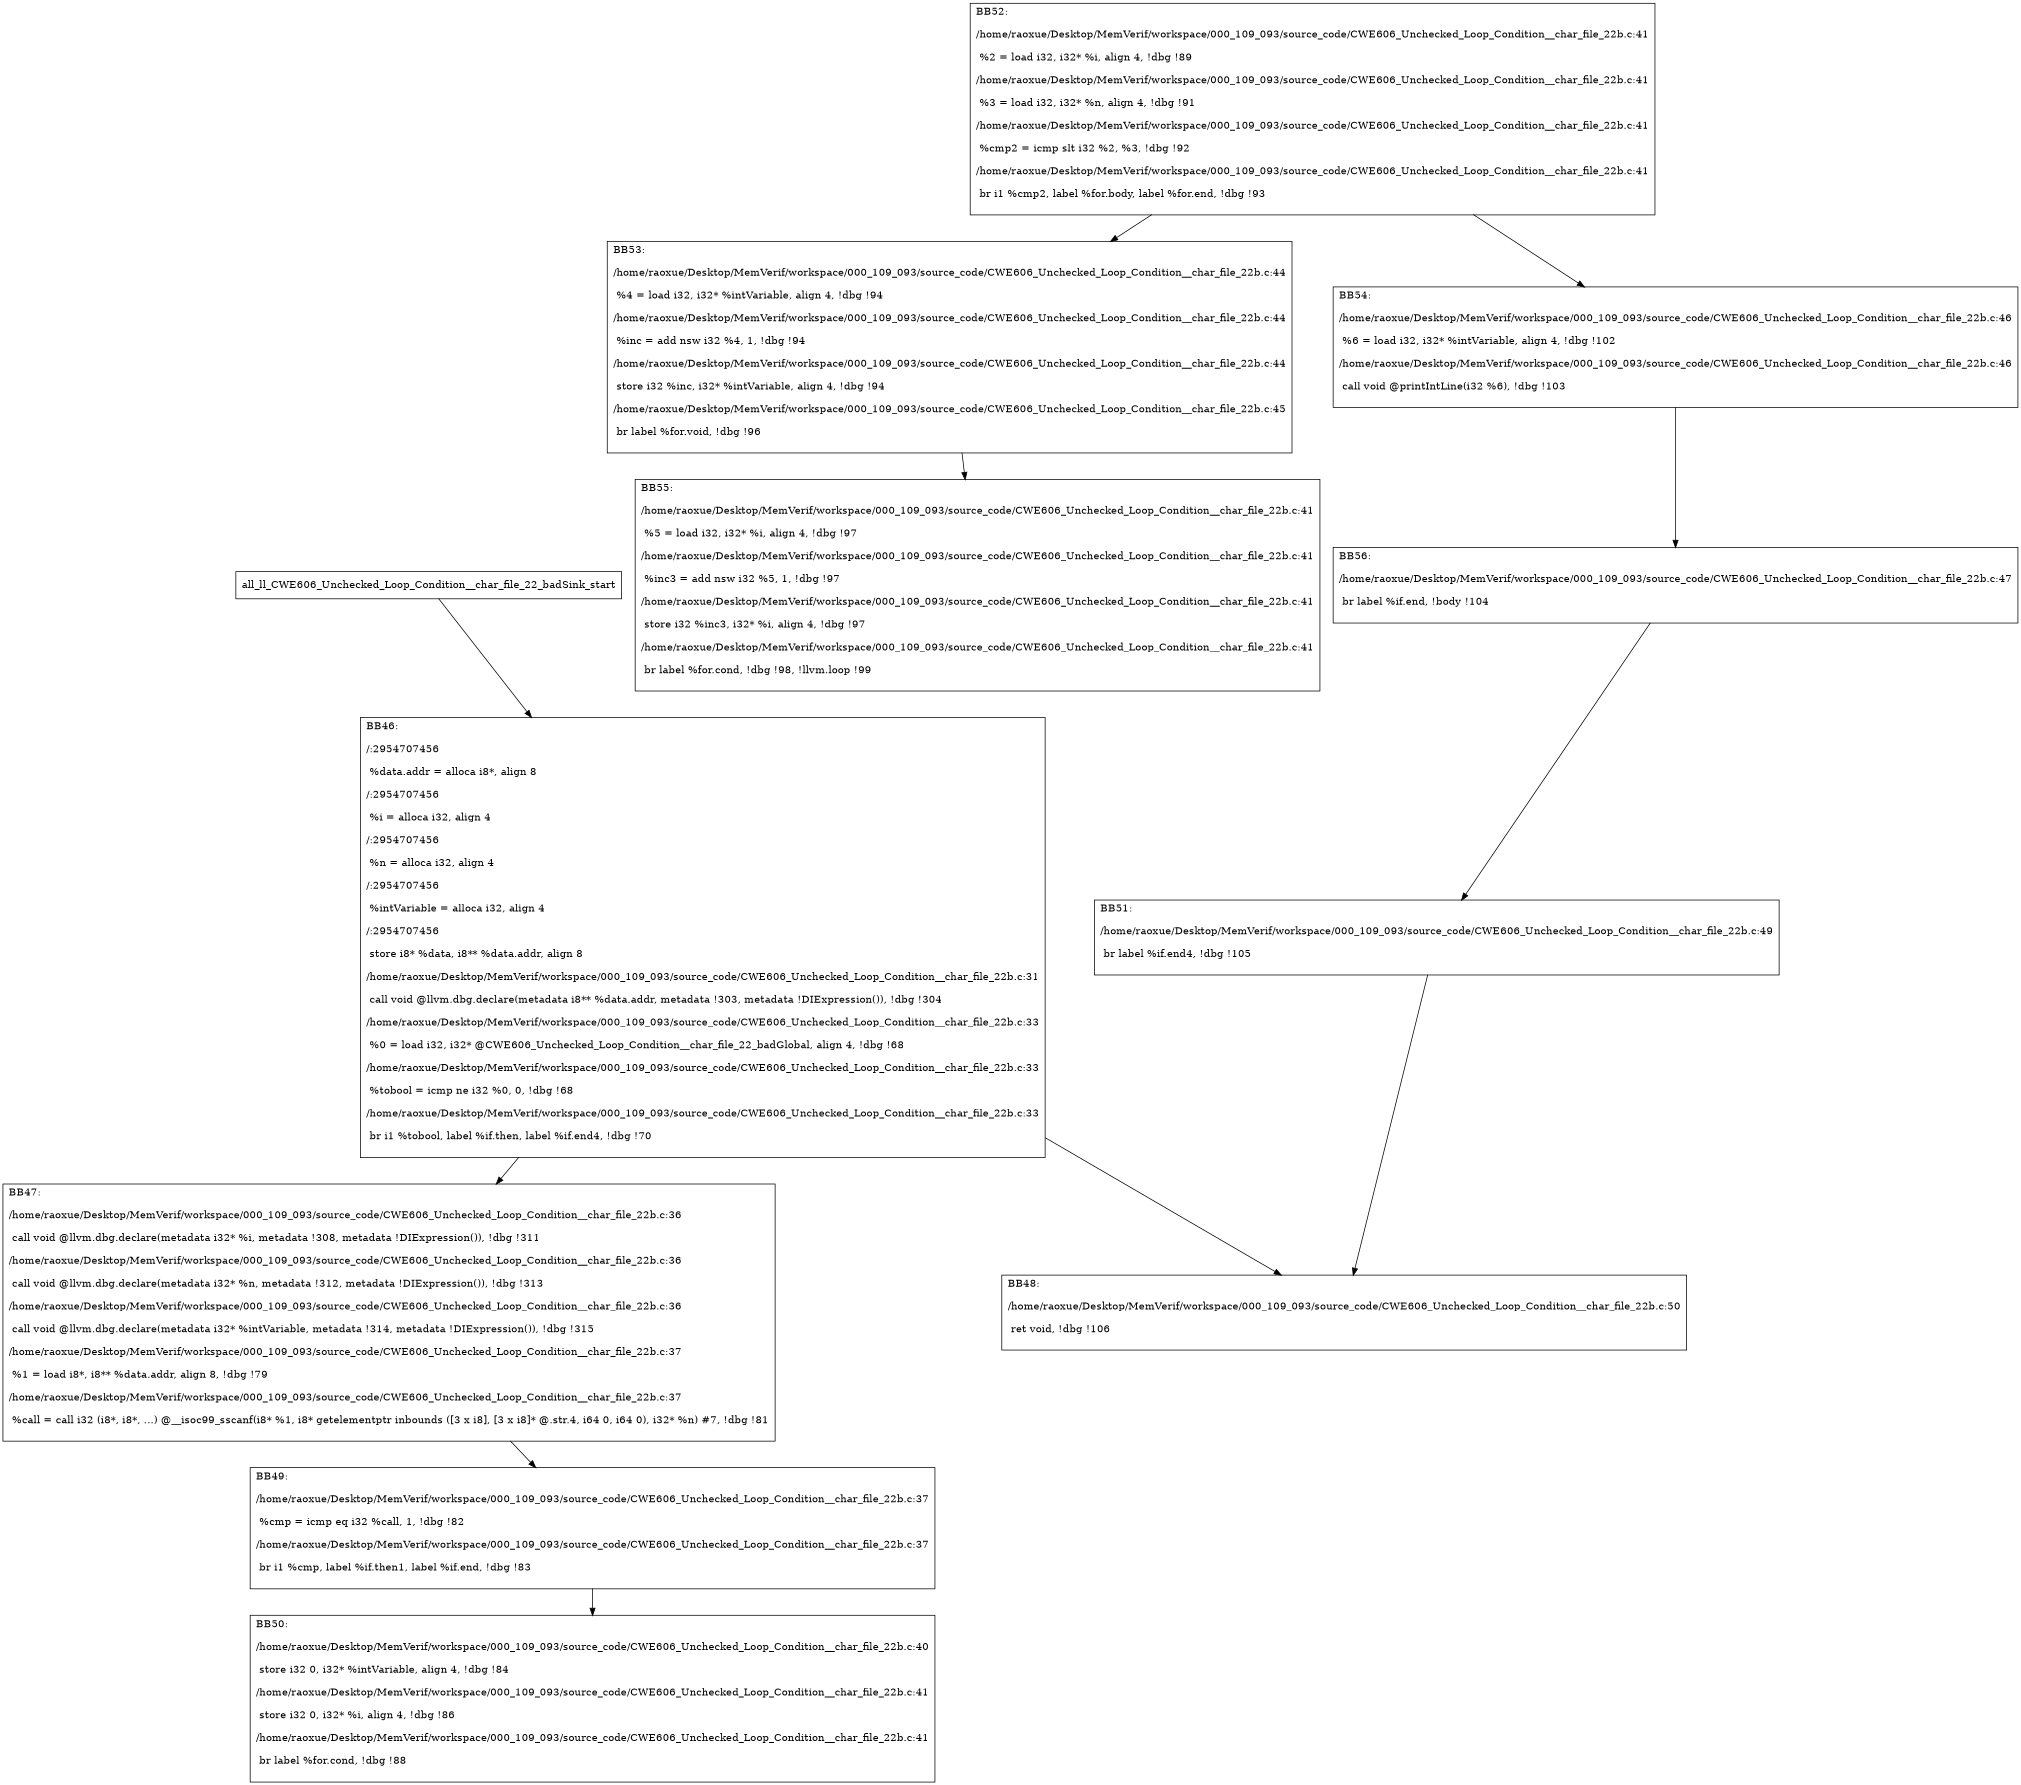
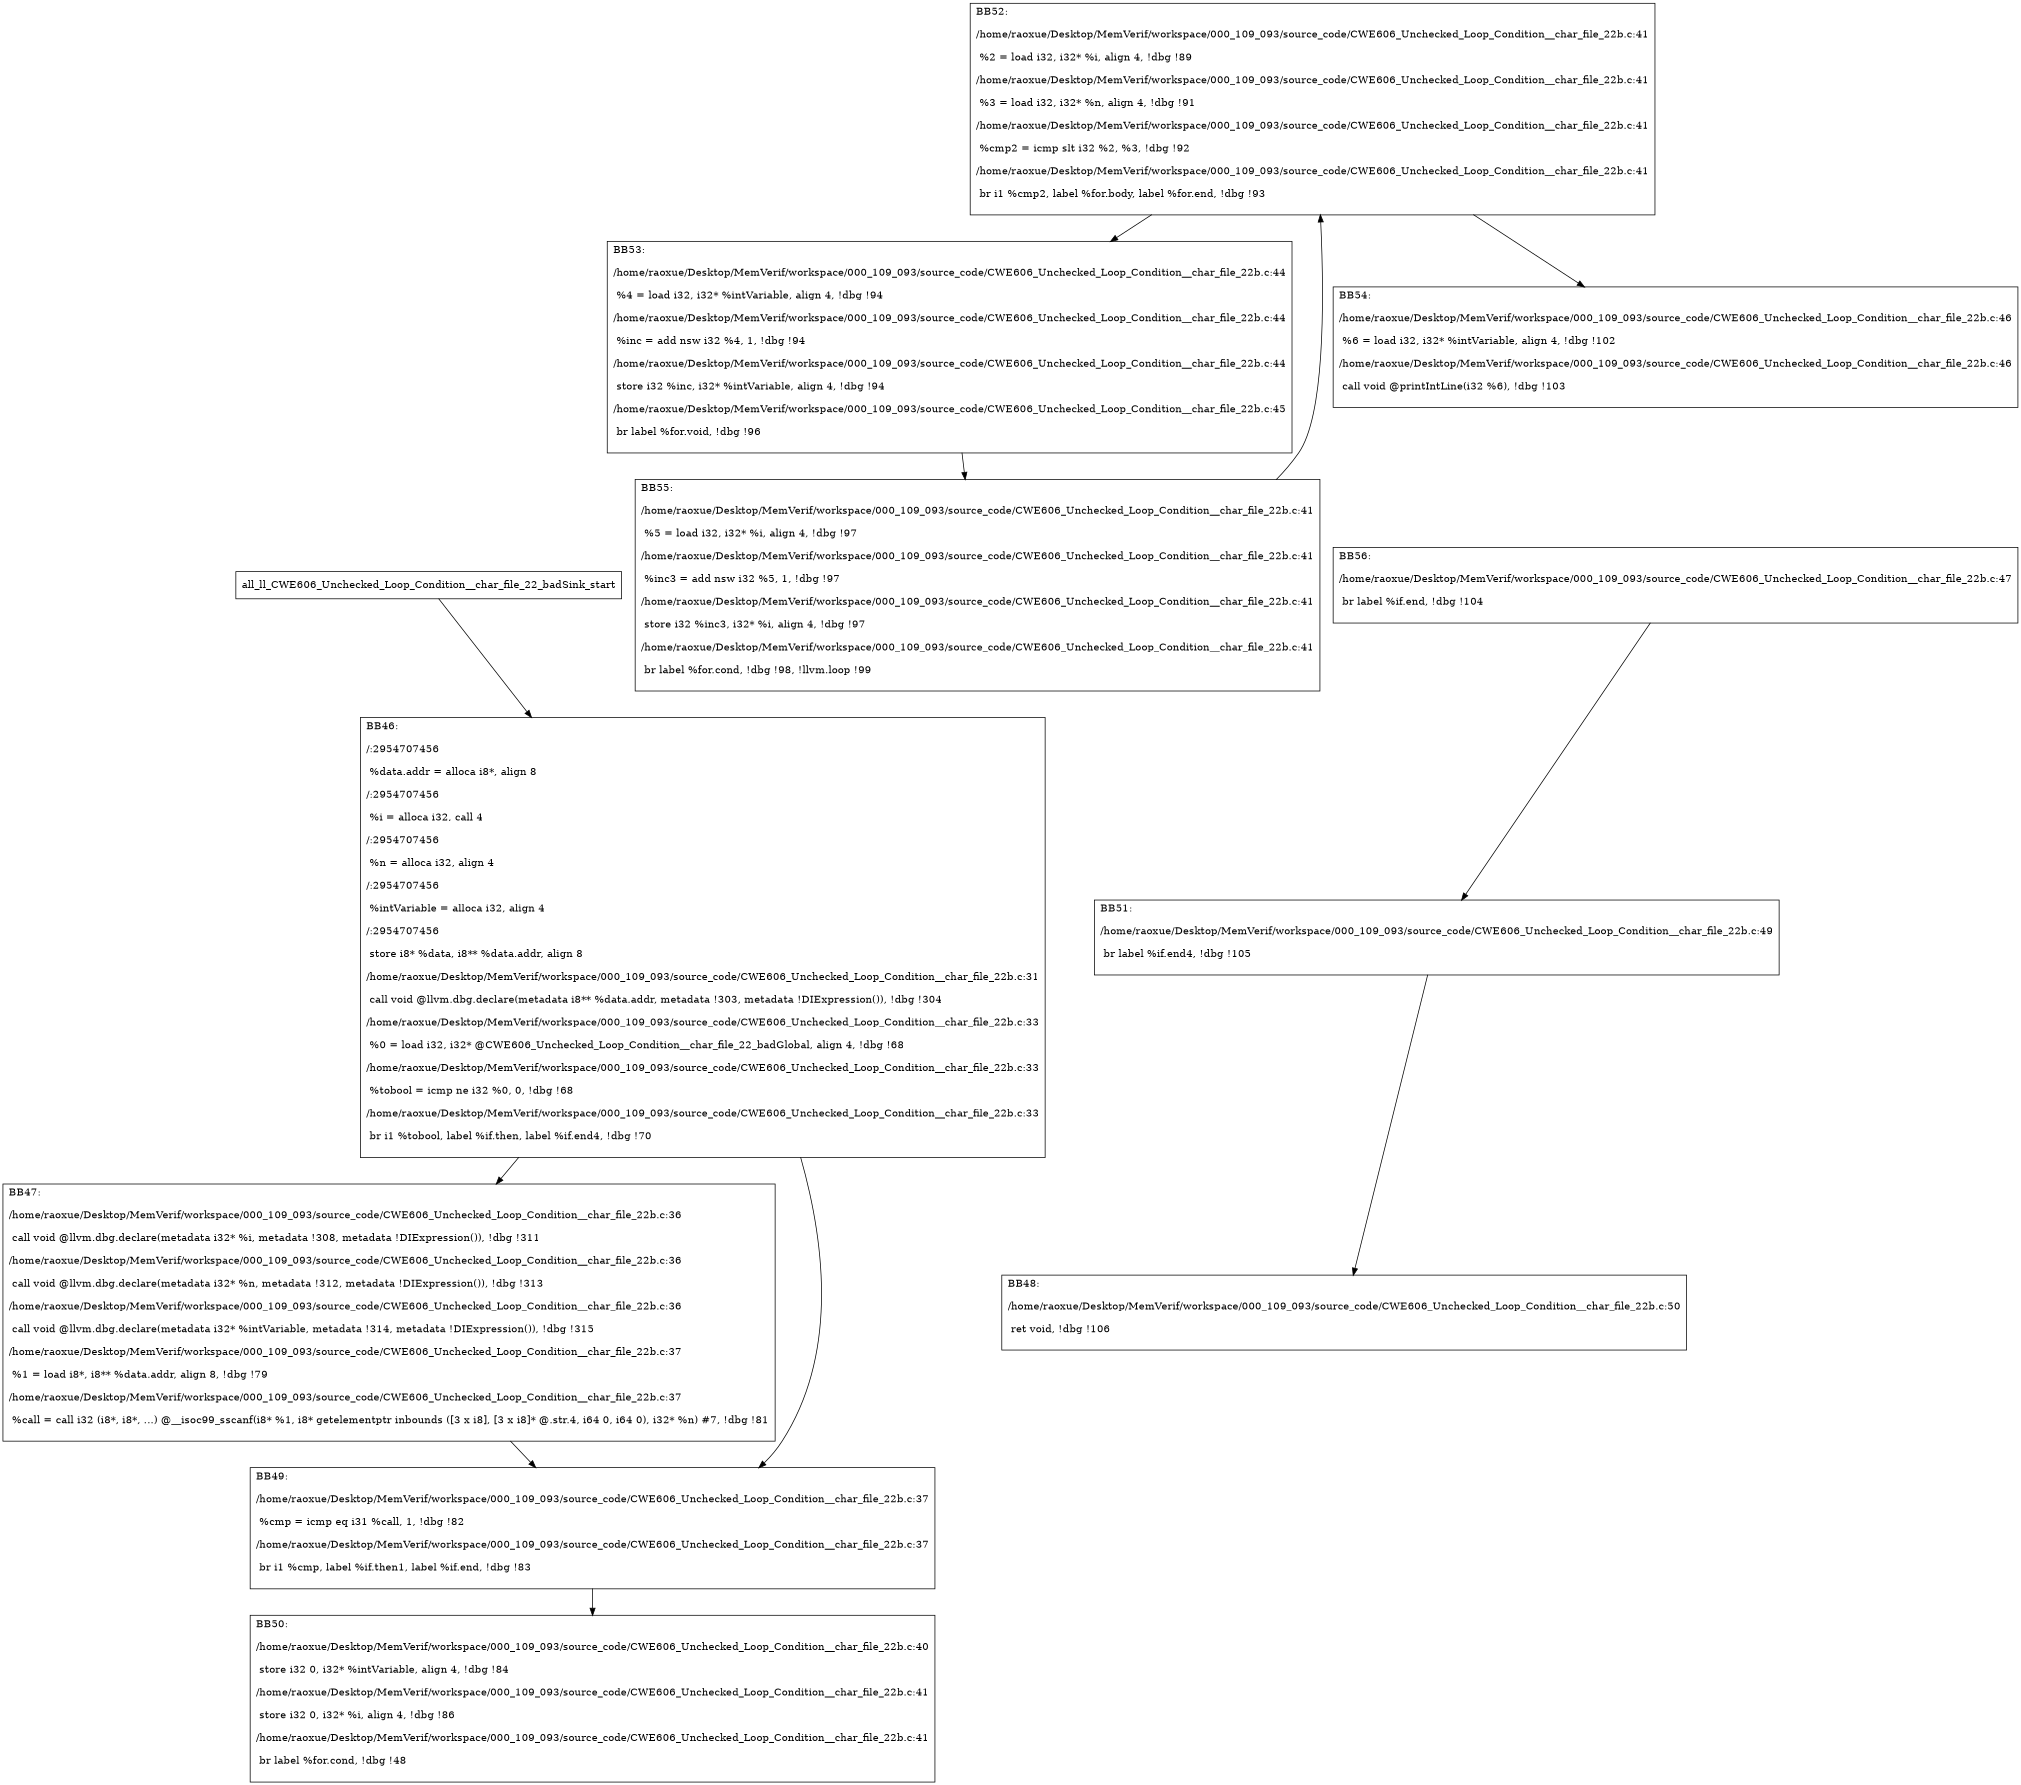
edge "BB55:" -> "BB52:": added
edge "BB54:" -> "BB56:": removed
node "BB56:": text "br label %if.end, !body !104" -> "br label %if.end, !dbg !104"
node "BB46:": text "%i = alloca i32, align 4" -> "%i = alloca i32, call 4"
edge "BB46:" -> "BB48:": now "BB46:" -> "BB49:"
node "BB49:": text "%cmp = icmp eq i32 %call, 1, !dbg !82" -> "%cmp = icmp eq i31 %call, 1, !dbg !82"
node "BB50:": text "br label %for.cond, !dbg !88" -> "br label %for.cond, !dbg !48"
